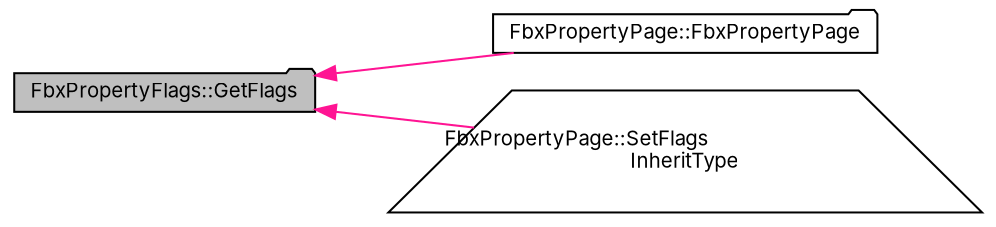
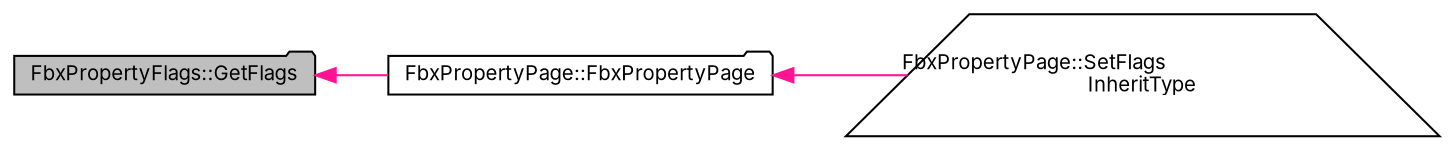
edge "FbxPropertyPage::SetFlags InheritType" -> "FbxPropertyFlags::GetFlags": now "FbxPropertyPage::SetFlags InheritType" -> "FbxPropertyPage::FbxPropertyPage"
